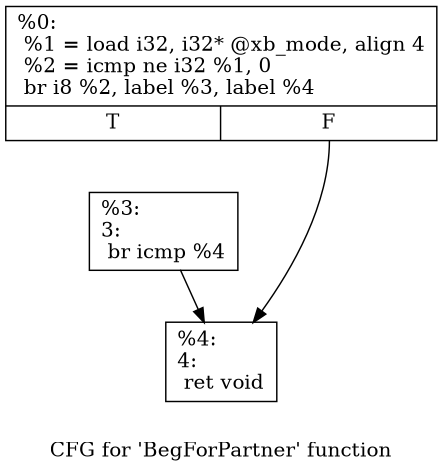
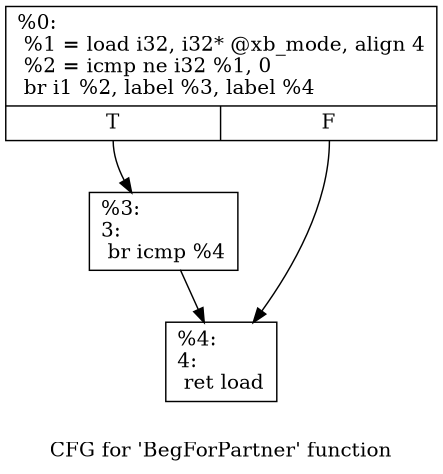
node "%0:": text "br i8 %2, label %3, label %4" -> "br i1 %2, label %3, label %4"
edge "%0:" -> "%3:": added
node "%4:": text "ret void" -> "ret load"
